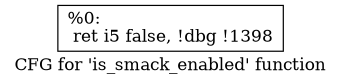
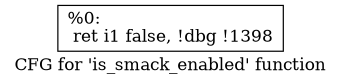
node "%0:": text "ret i5 false, !dbg !1398" -> "ret i1 false, !dbg !1398"
